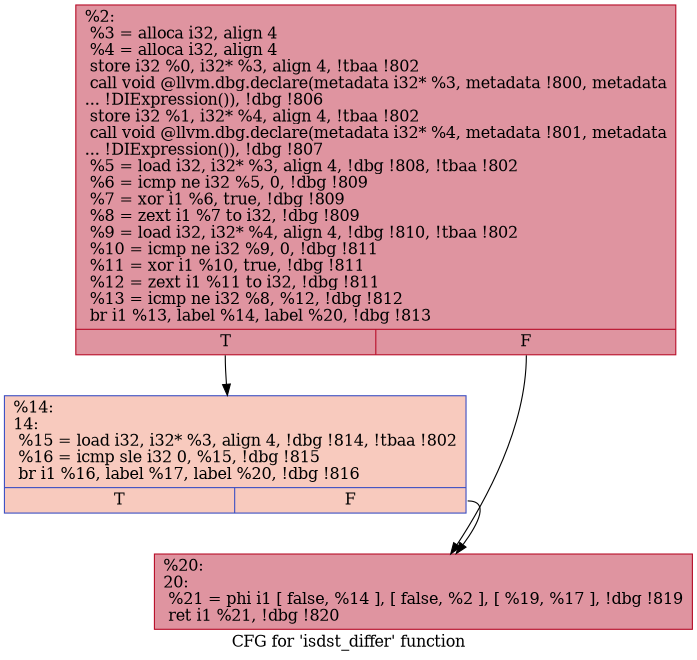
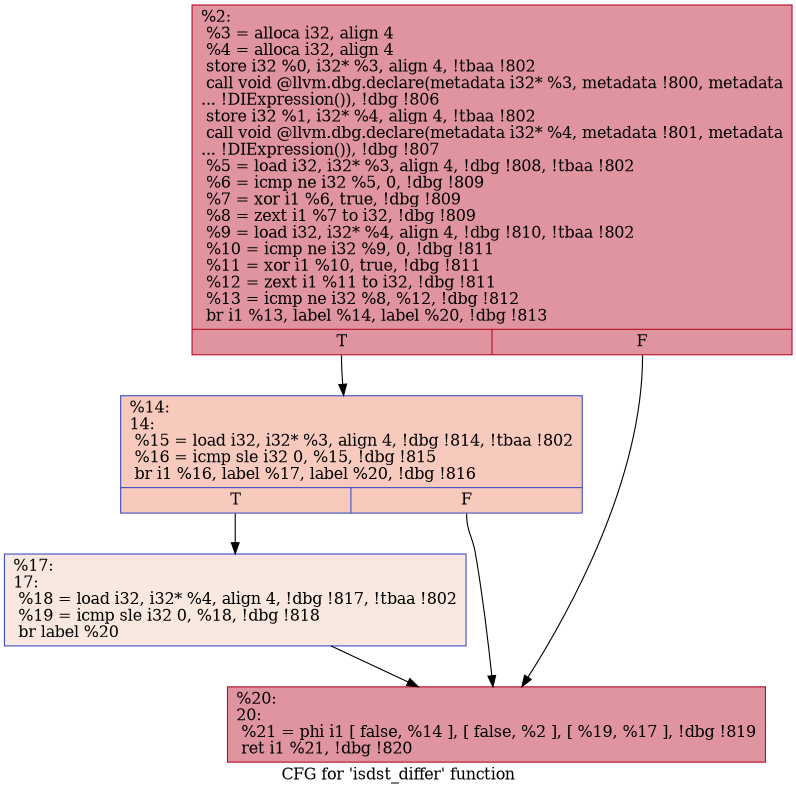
node "%17:": added
